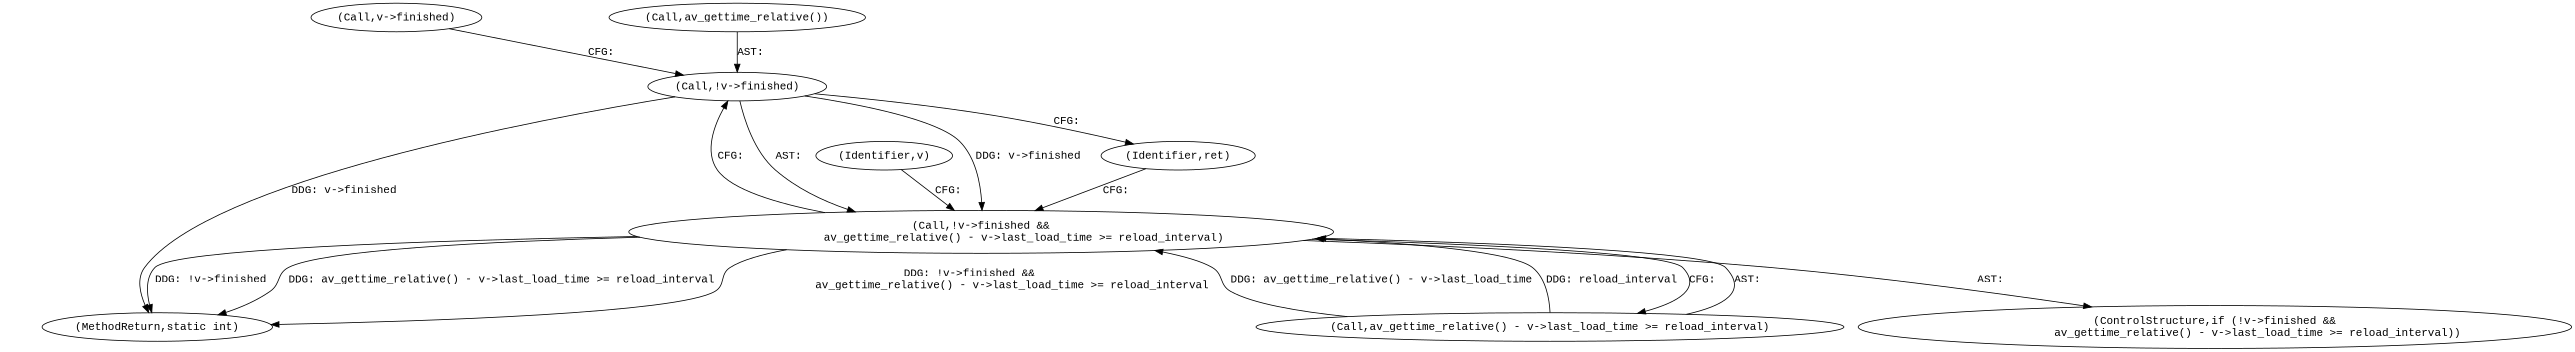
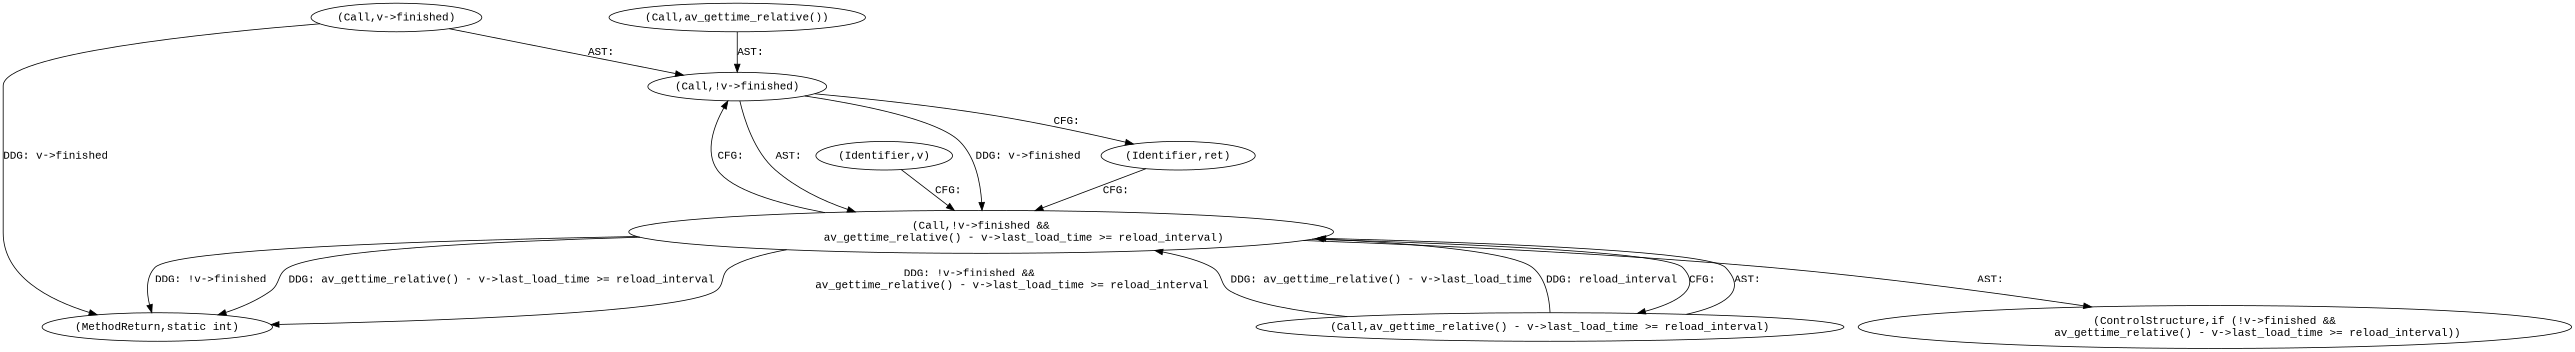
edge "(Call,v->finished)" -> "(Call,!v->finished)": label "CFG: " -> "AST: "
edge "(Call,!v->finished)" -> "(MethodReturn,static int)": now "(Call,v->finished)" -> "(MethodReturn,static int)"
